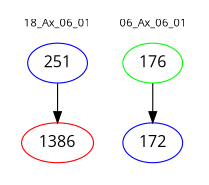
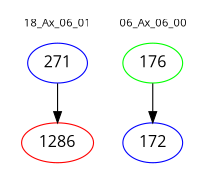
cluster "06_Ax_06_01": label "06_Ax_06_01" -> "06_Ax_06_00"
node "251": label "251" -> "271"
node "1386": label "1386" -> "1286"
